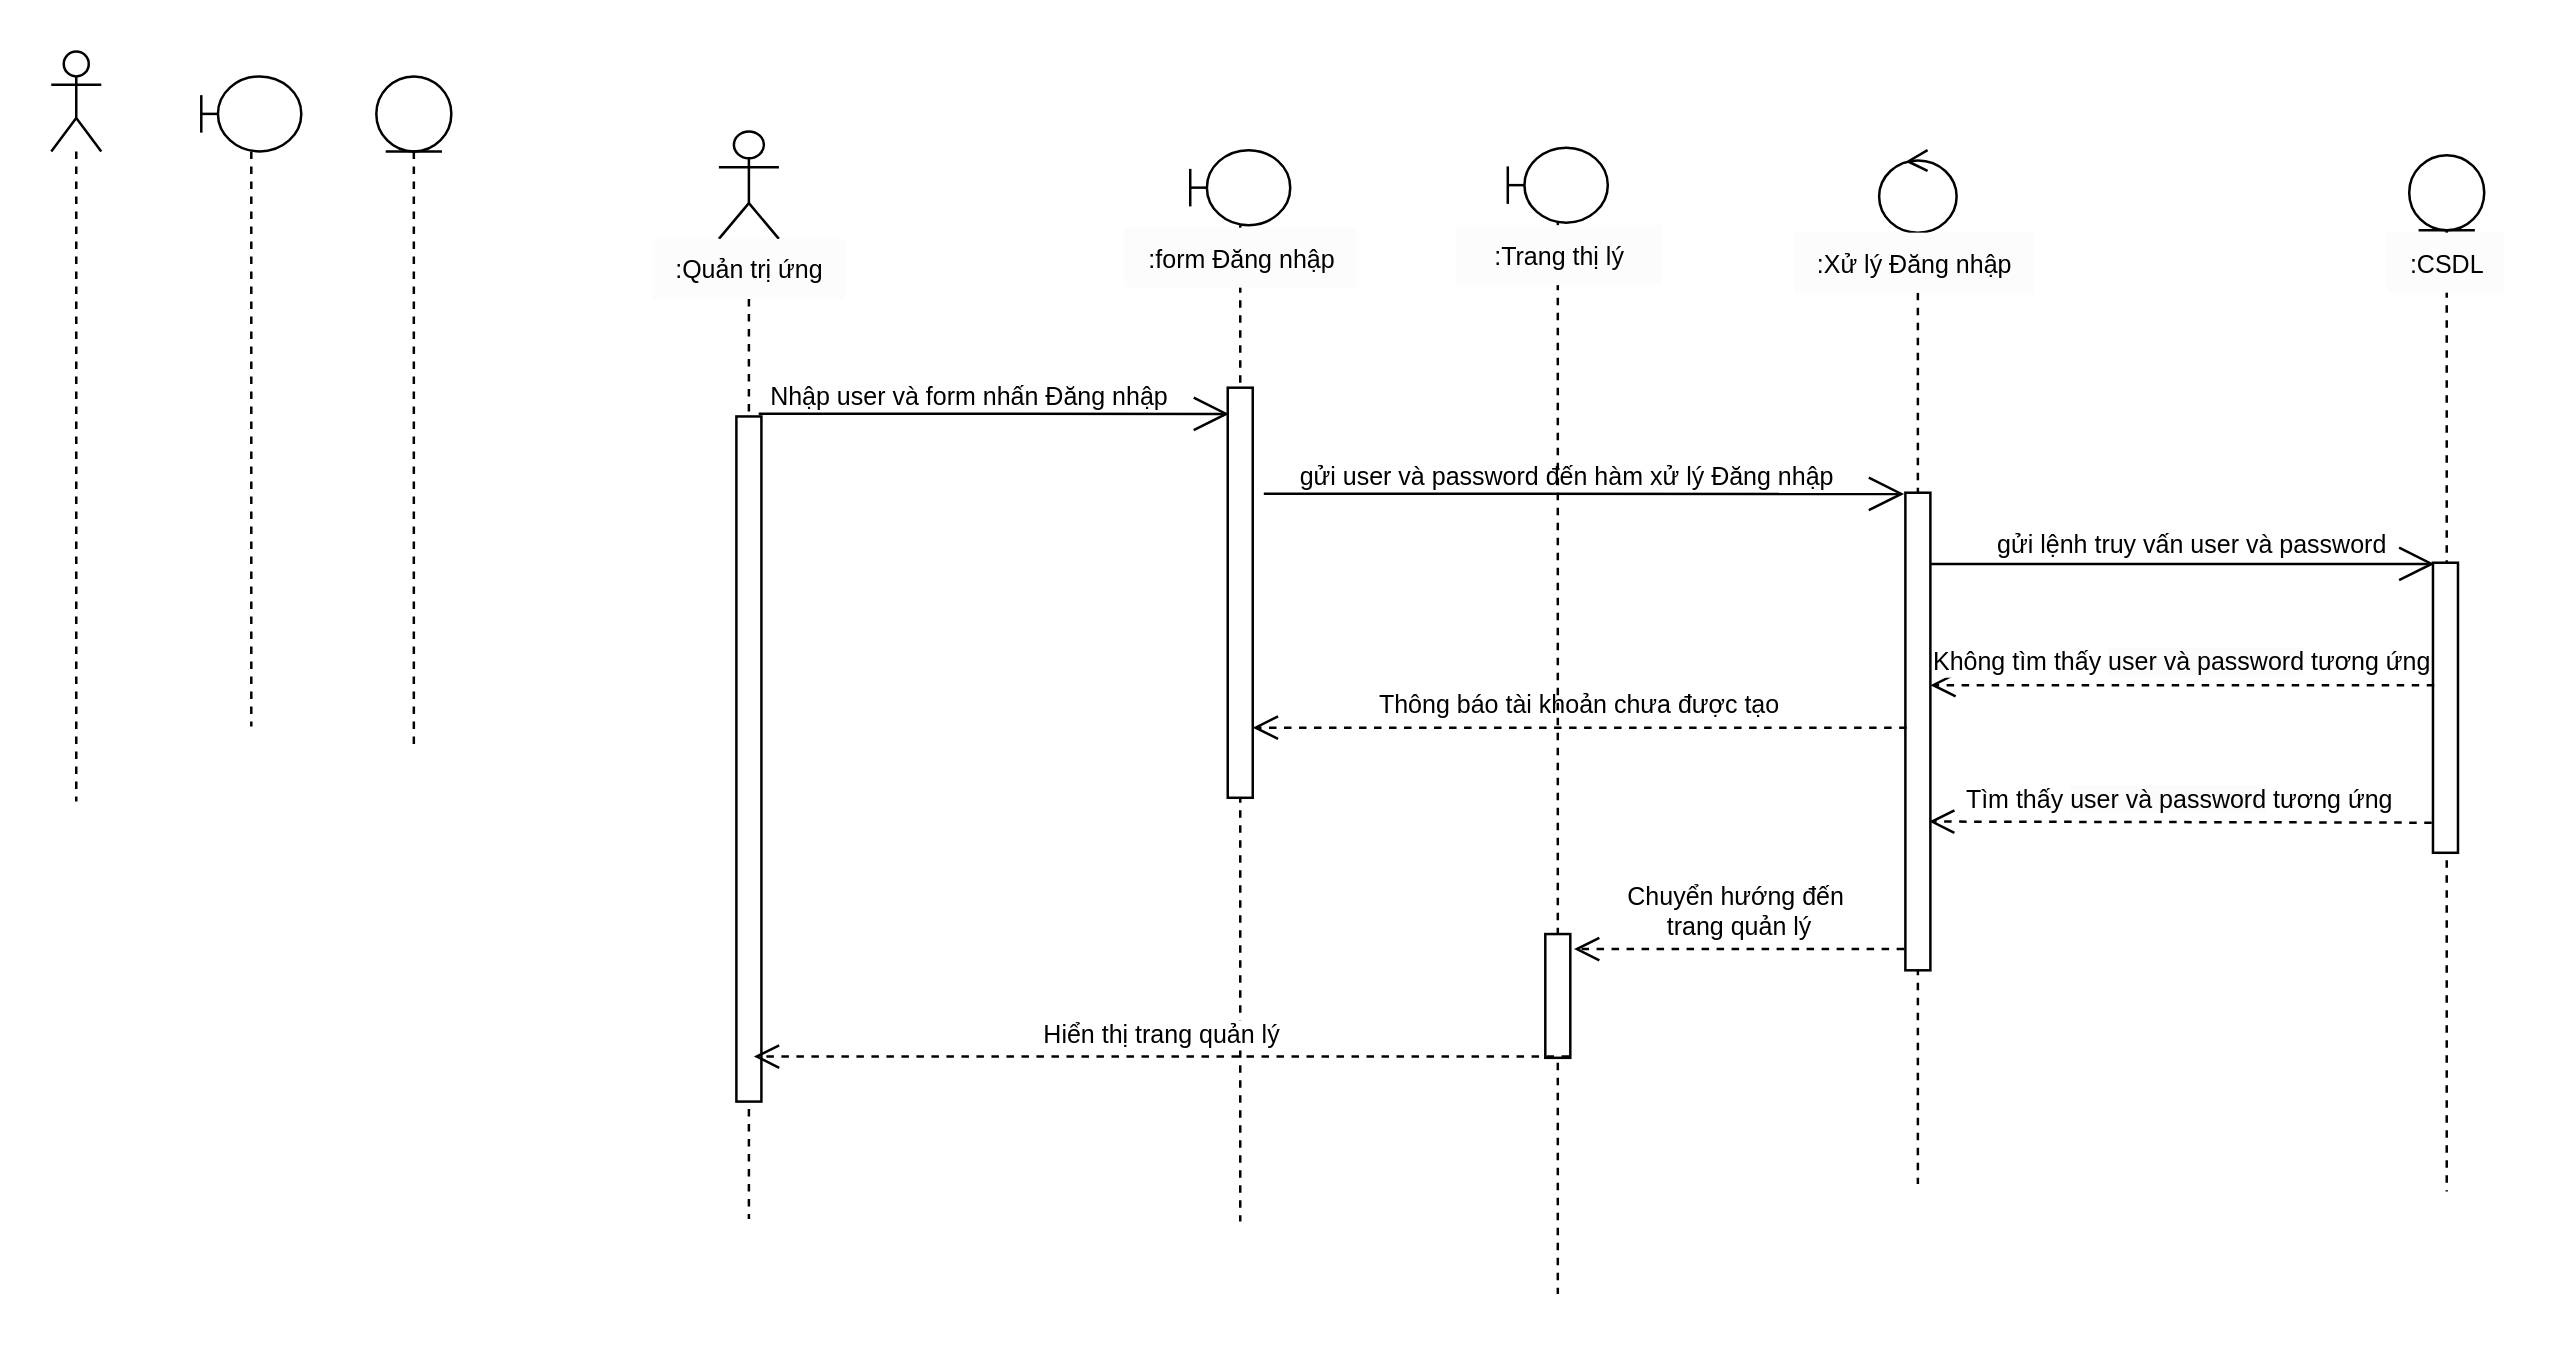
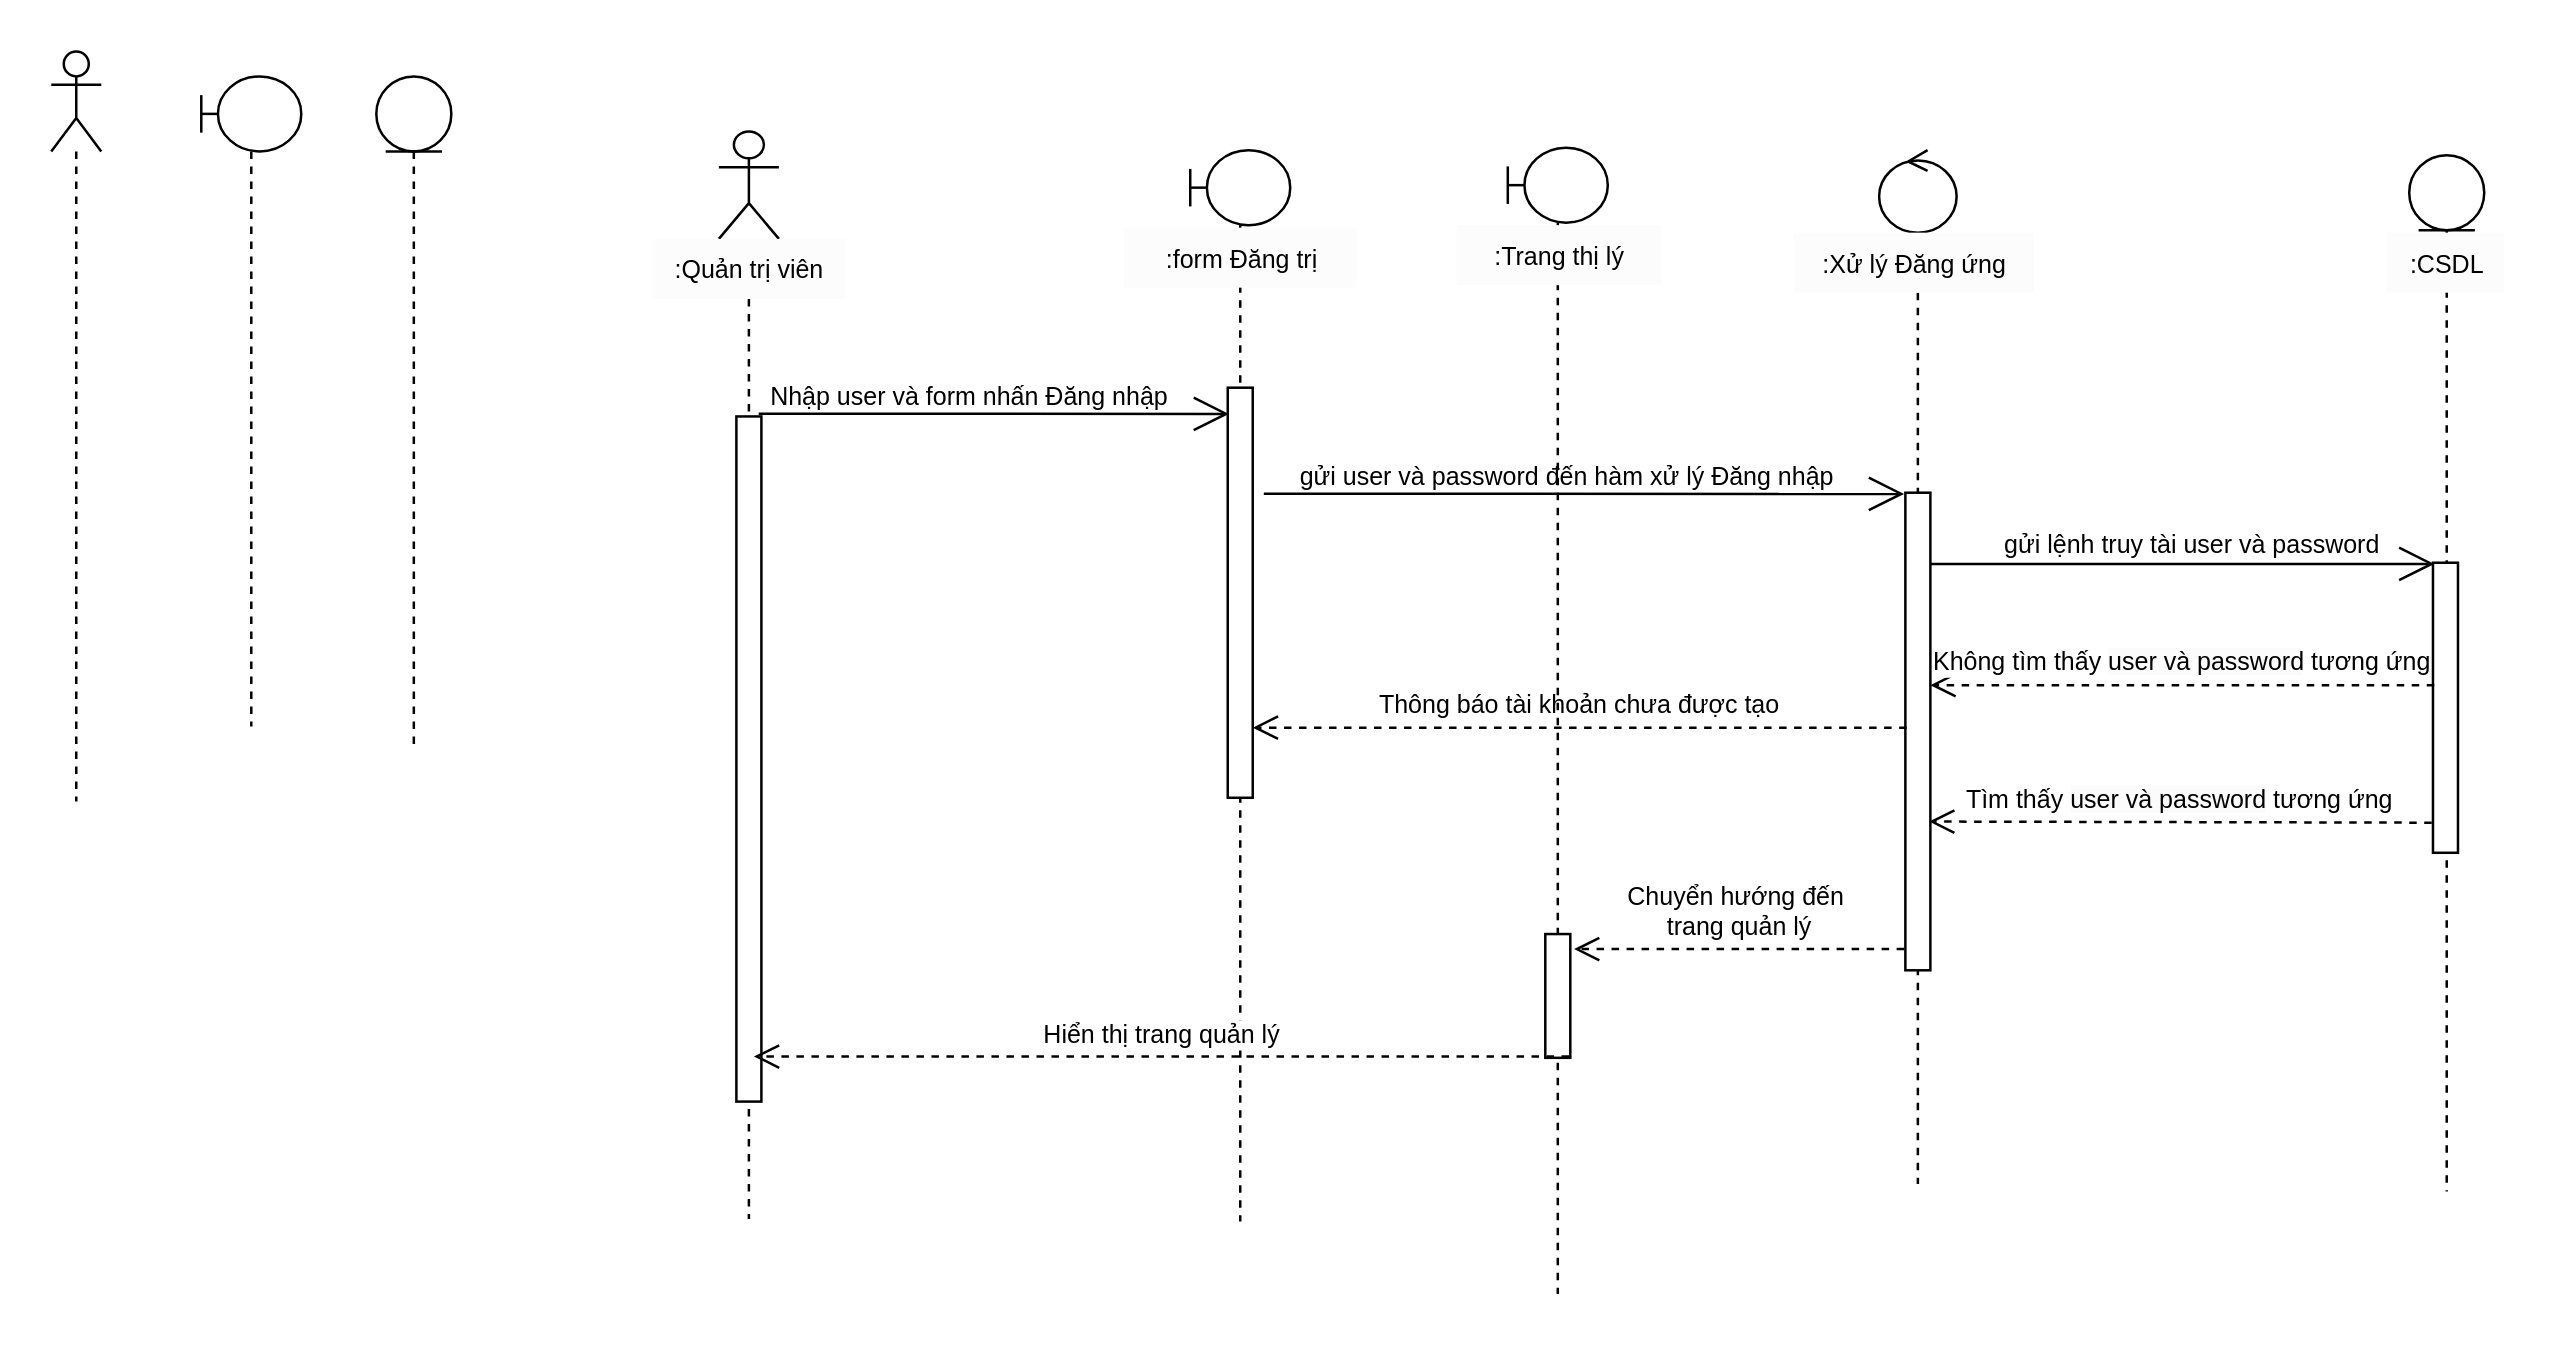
node ":form Đăng nhập": label ":form Đăng nhập" -> ":form Đăng trị"
node ":Xử lý Đăng nhập": label ":Xử lý Đăng nhập" -> ":Xử lý Đăng ứng"
node ":Quản trị ứng": label ":Quản trị ứng" -> ":Quản trị viên"
node "gửi lệnh truy vấn user và password": label "gửi lệnh truy vấn user và password" -> "gửi lệnh truy tài user và password"
